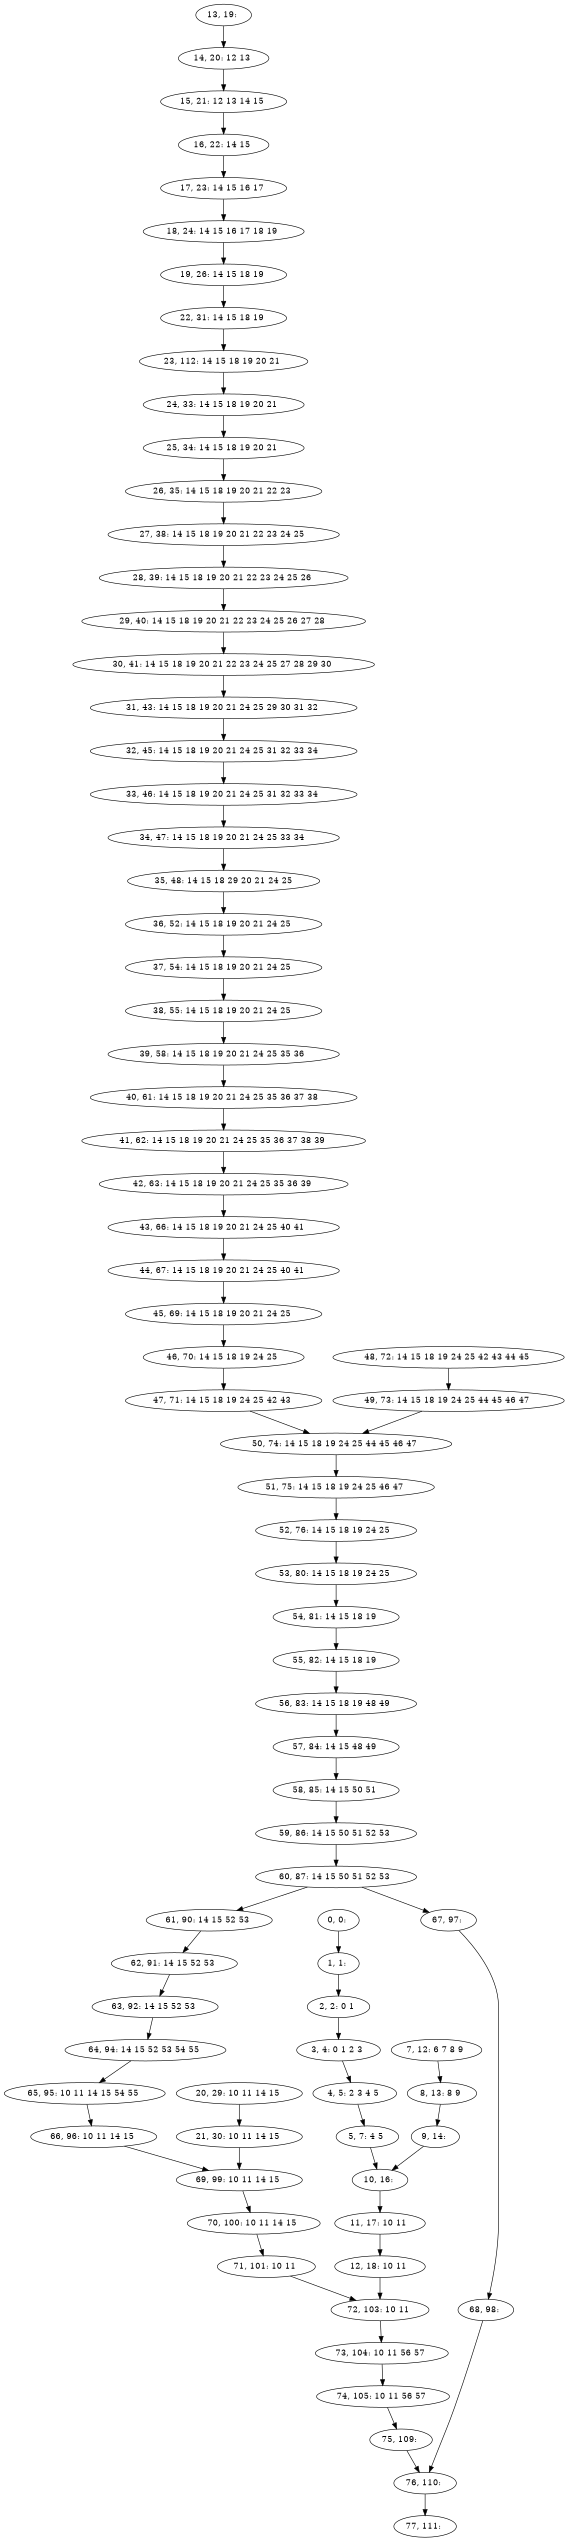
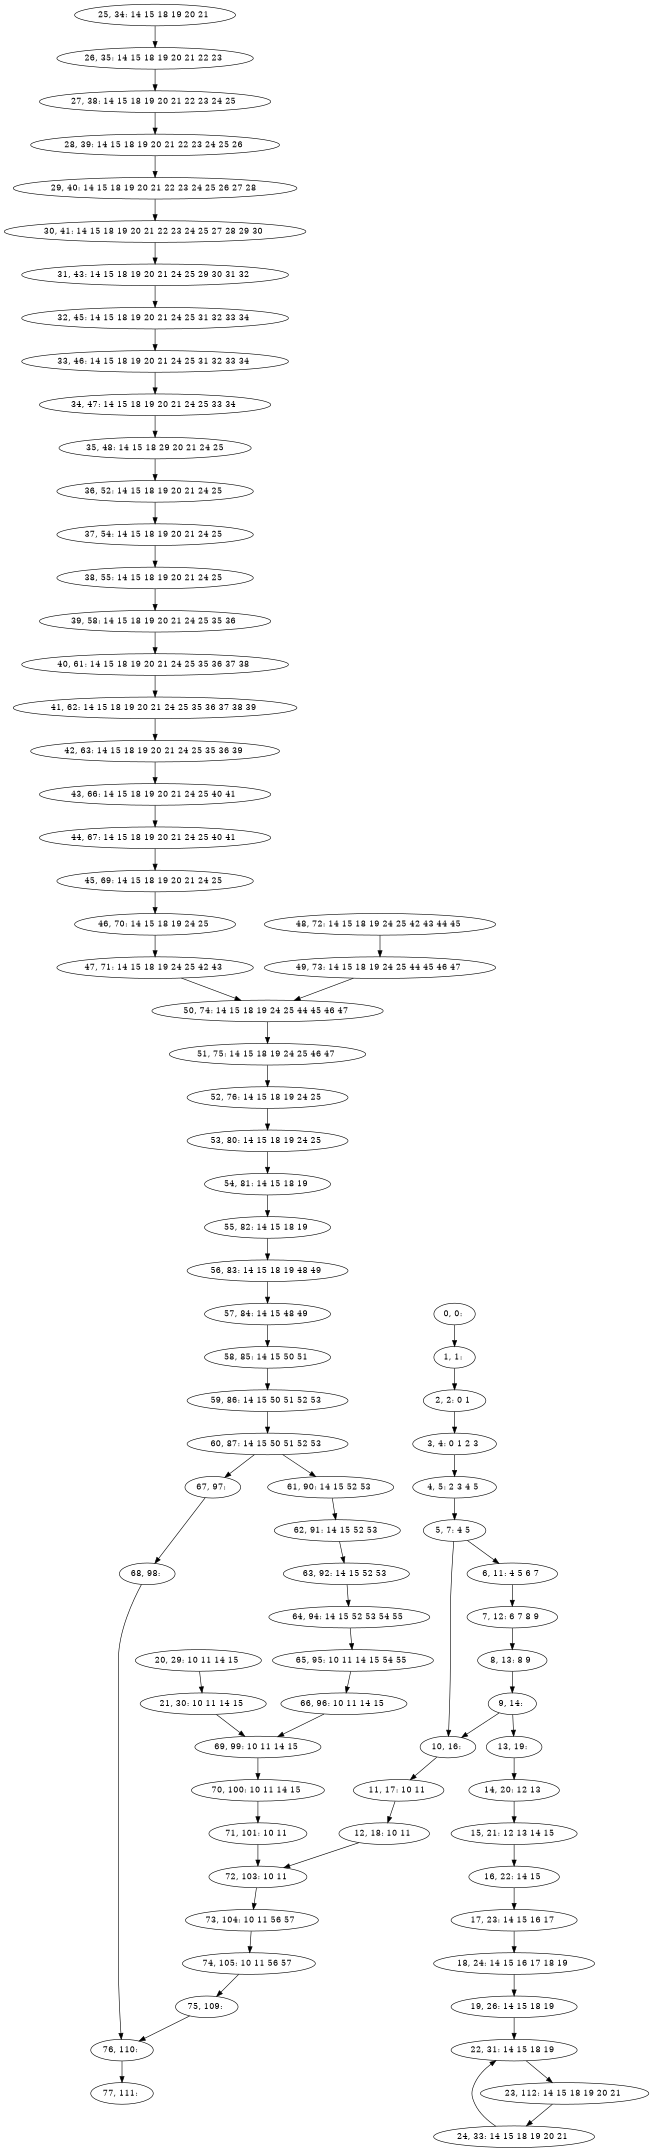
edge "24, 33: 14 15 18 19 20 21" -> "25, 34: 14 15 18 19 20 21": now "24, 33: 14 15 18 19 20 21" -> "22, 31: 14 15 18 19"
node "6, 11: 4 5 6 7": added
edge "9, 14:" -> "13, 19:": added
